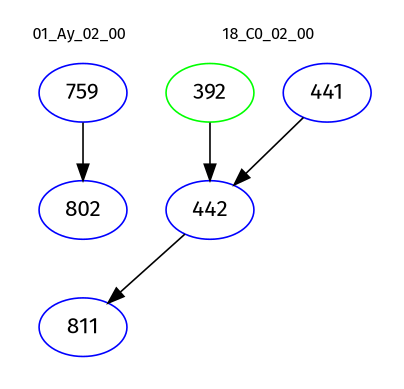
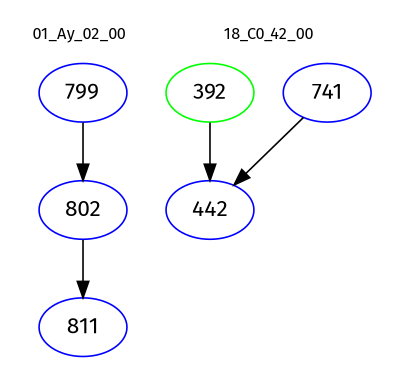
cluster "18_C0_02_00": label "18_C0_02_00" -> "18_C0_42_00"
node "759": label "759" -> "799"
node "441": label "441" -> "741"
edge "442" -> "811": now "802" -> "811"
